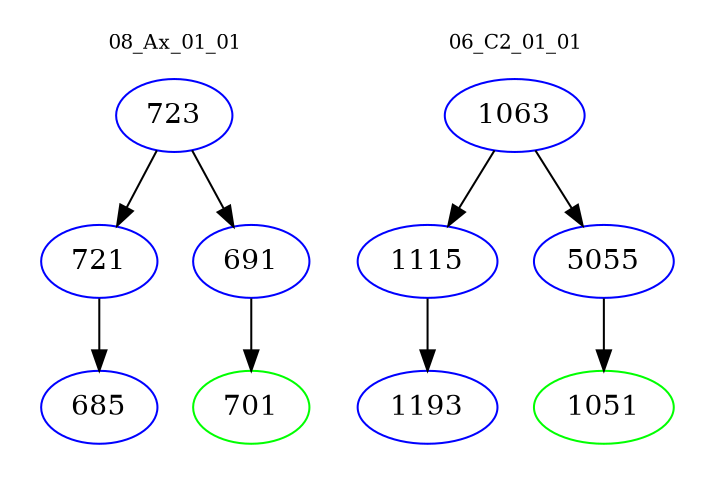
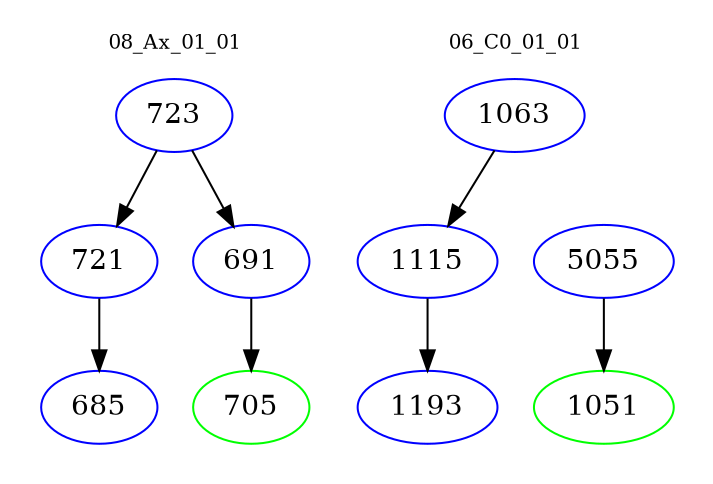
cluster "06_C2_01_01": label "06_C2_01_01" -> "06_C0_01_01"
edge "1063" -> "5055": removed
node "701": label "701" -> "705"
